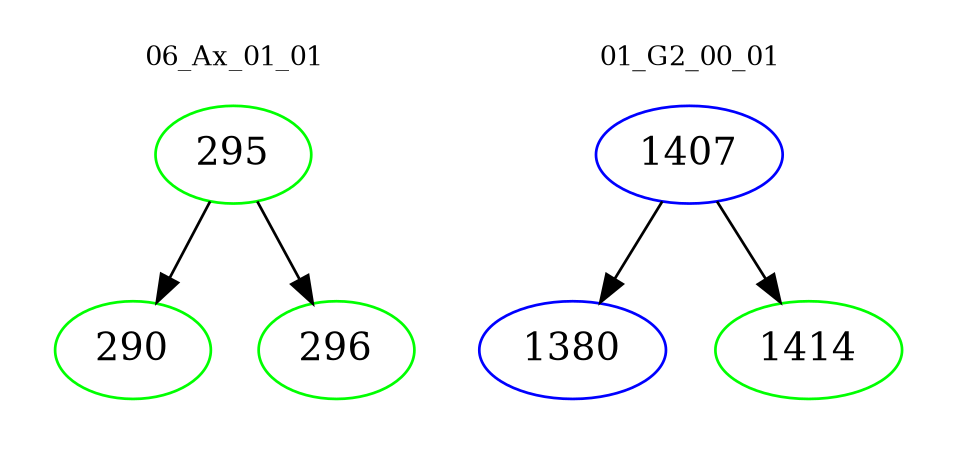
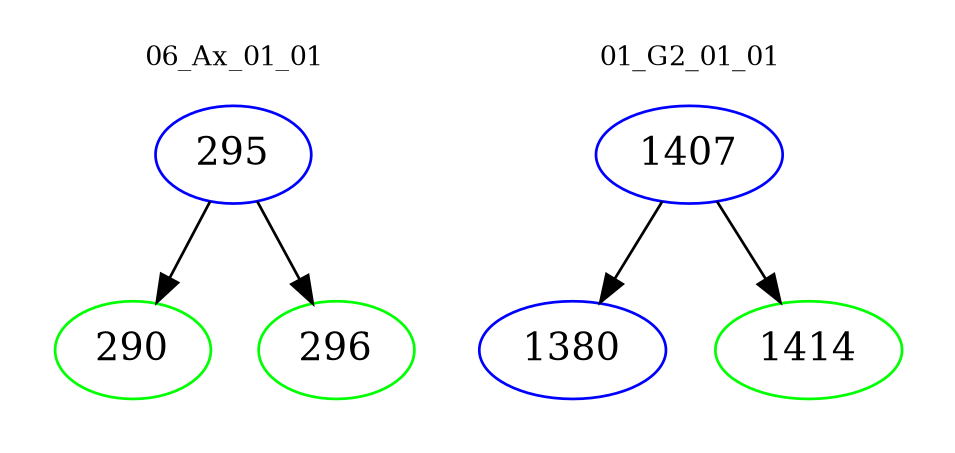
cluster "01_G2_00_01": label "01_G2_00_01" -> "01_G2_01_01"
node "295": color green -> blue
